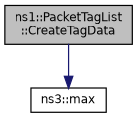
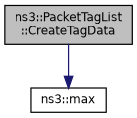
node "ns1::PacketTagList ::CreateTagData": label "ns1::PacketTagList ::CreateTagData" -> "ns3::PacketTagList ::CreateTagData"
